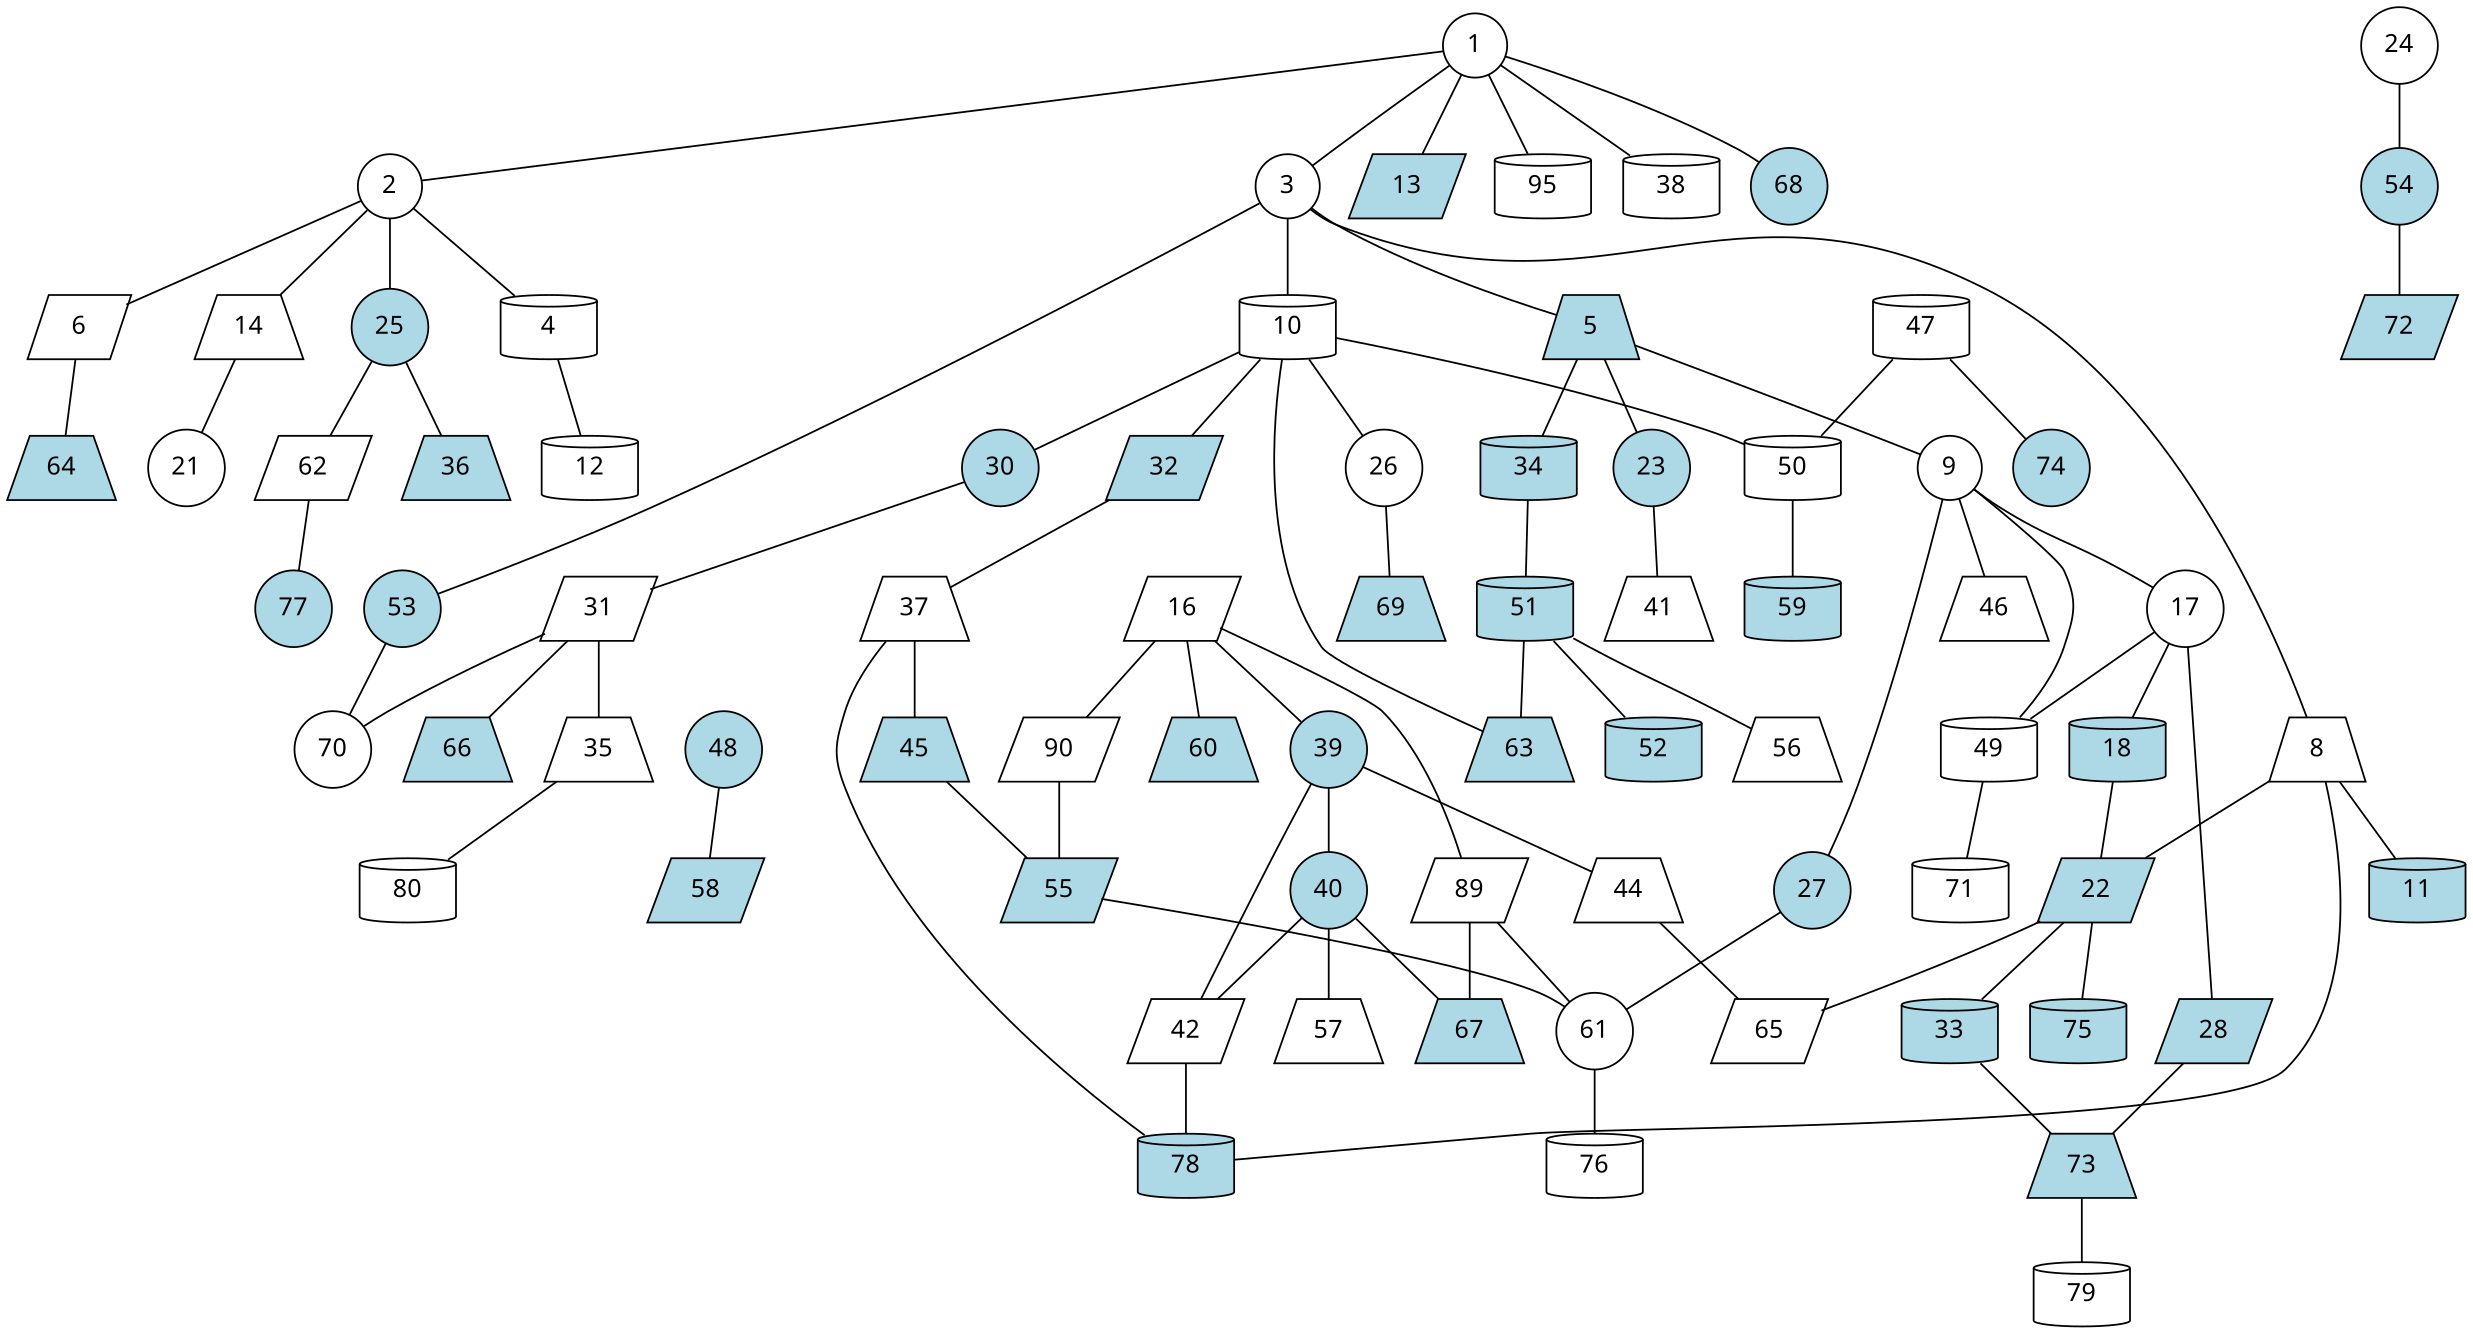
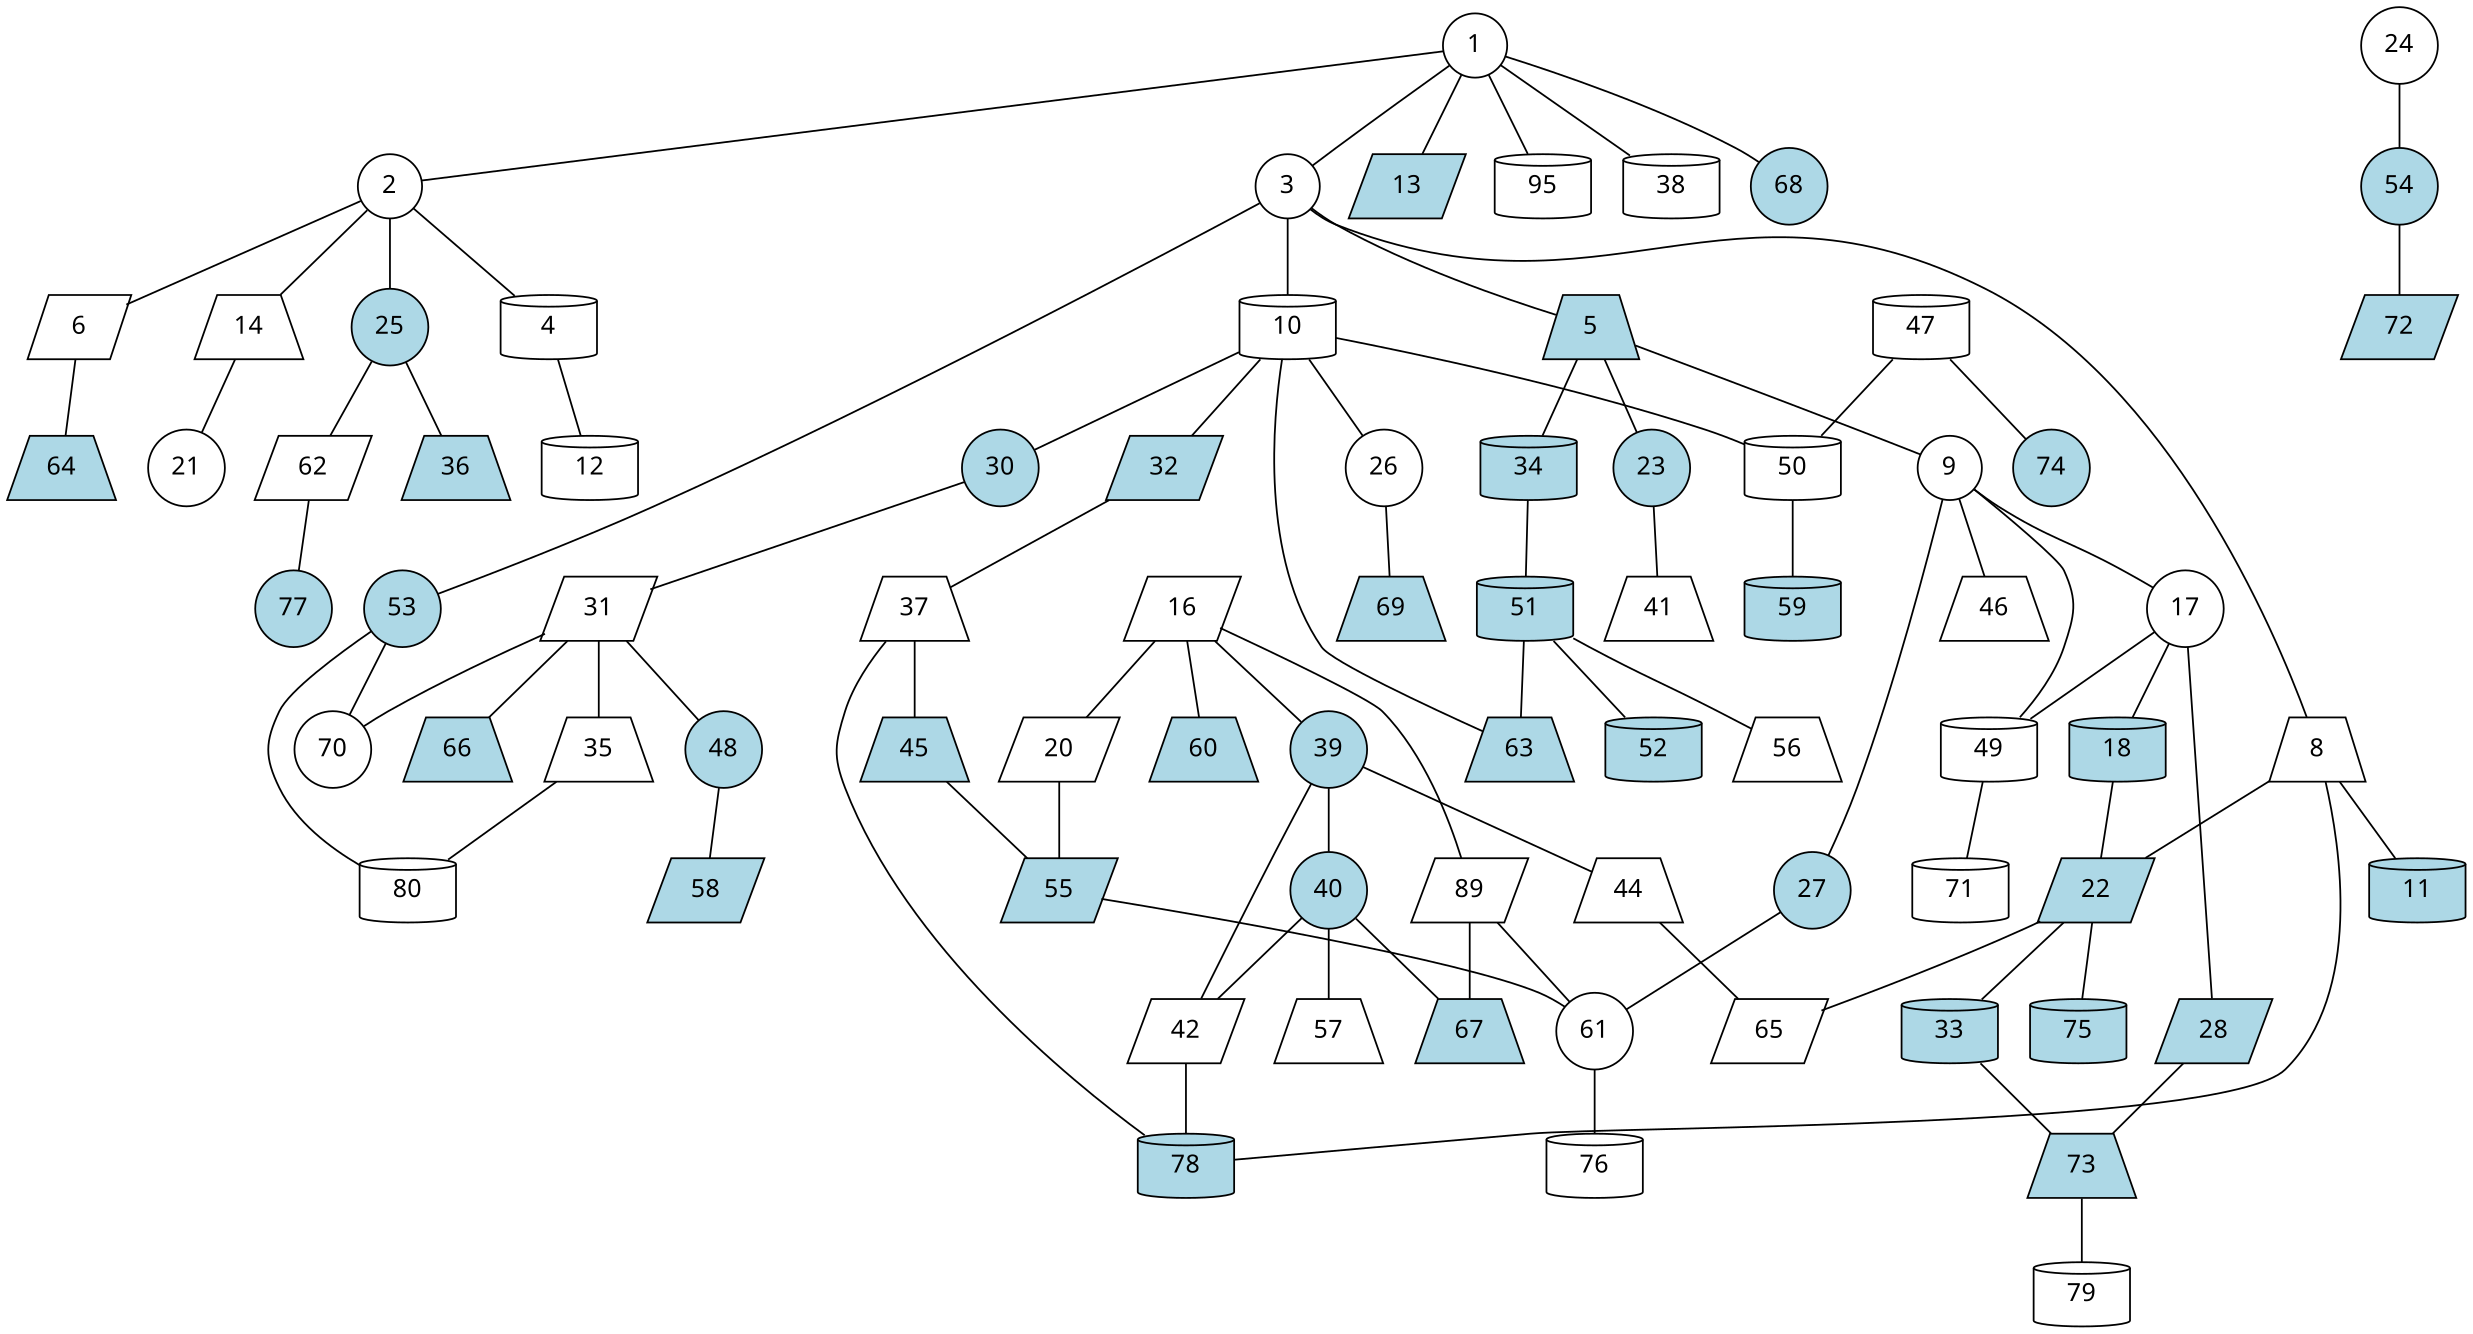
edge "31" -- "48": added
edge "53" -- "80": added
node "90": label "90" -> "20"
